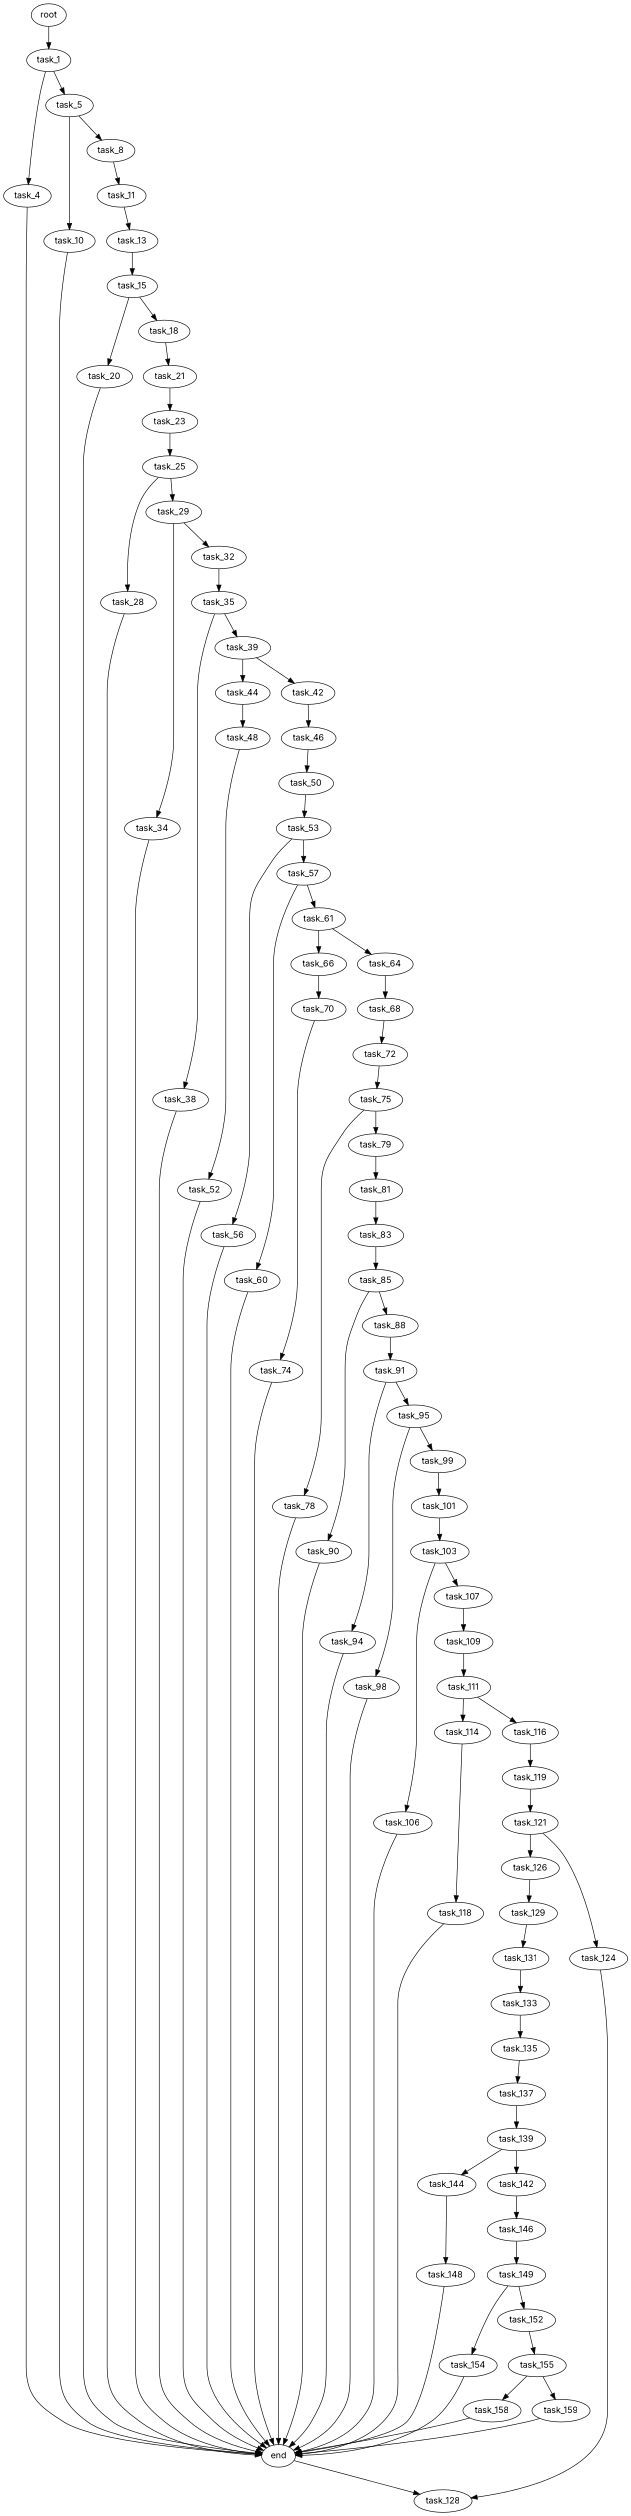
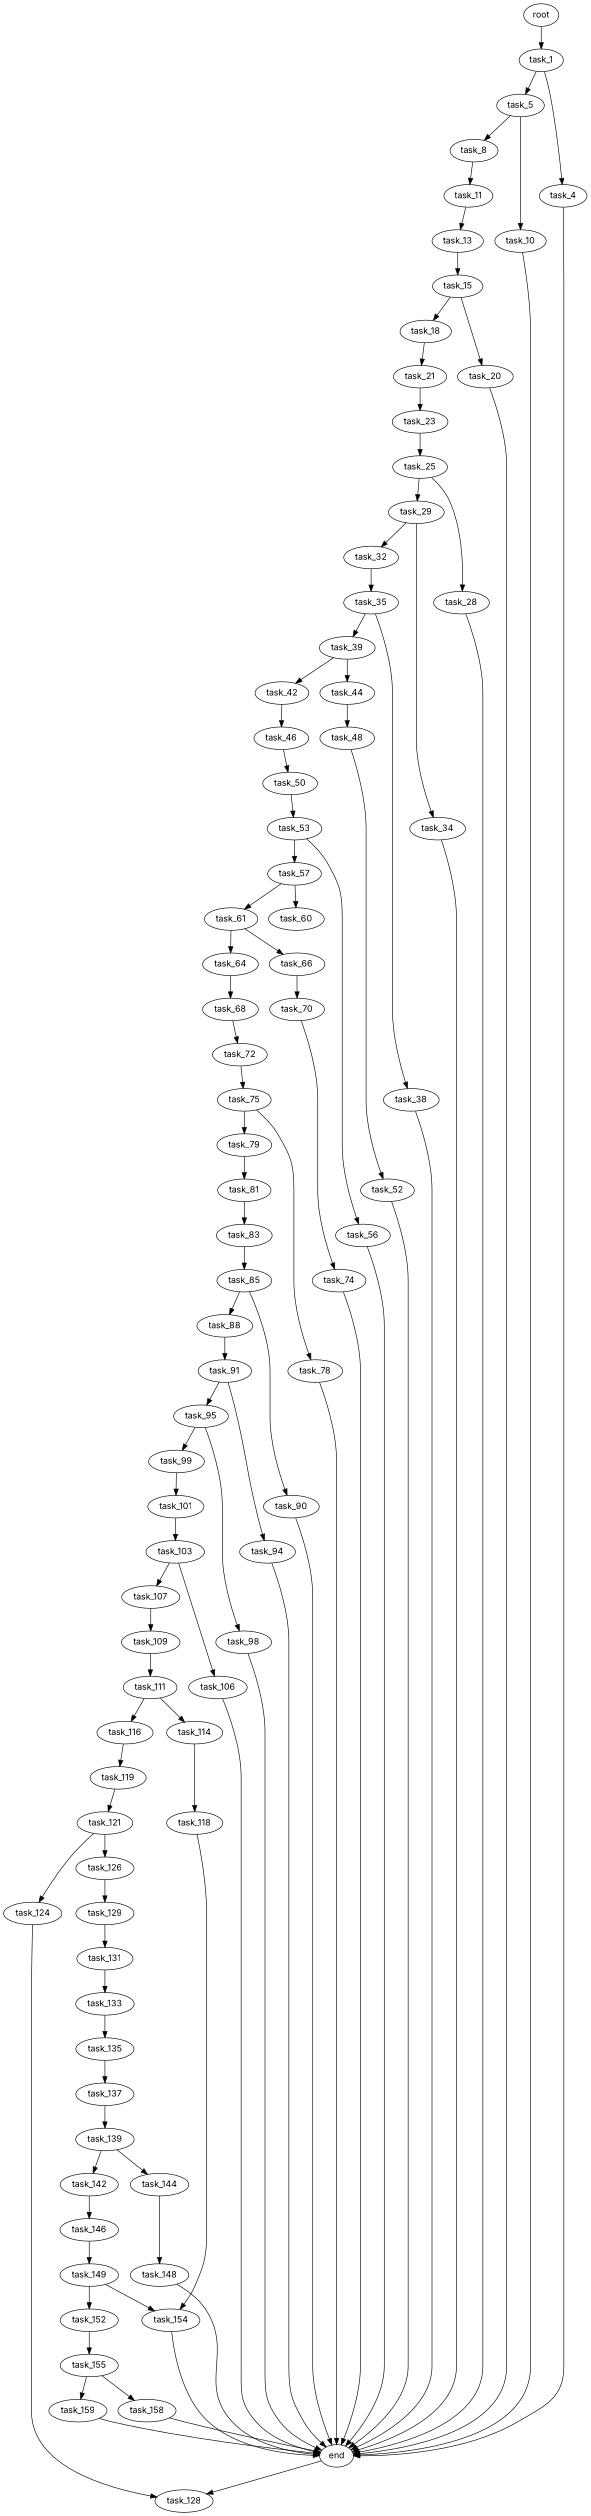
edge "task_60" -> "end": removed
edge "task_118" -> "end": now "task_118" -> "task_154"
